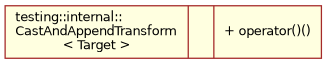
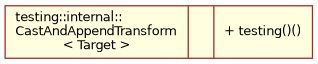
node "testing::internal::": text "+ operator()()" -> "+ testing()()"
